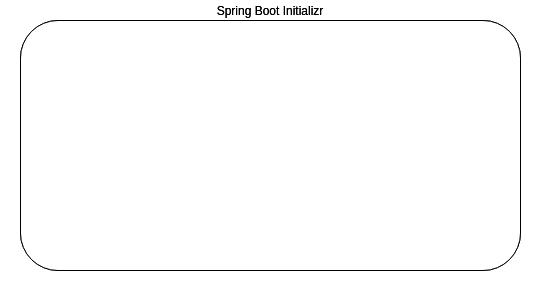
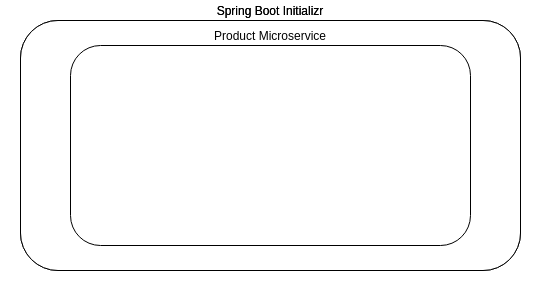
node "Product Microservice": added
